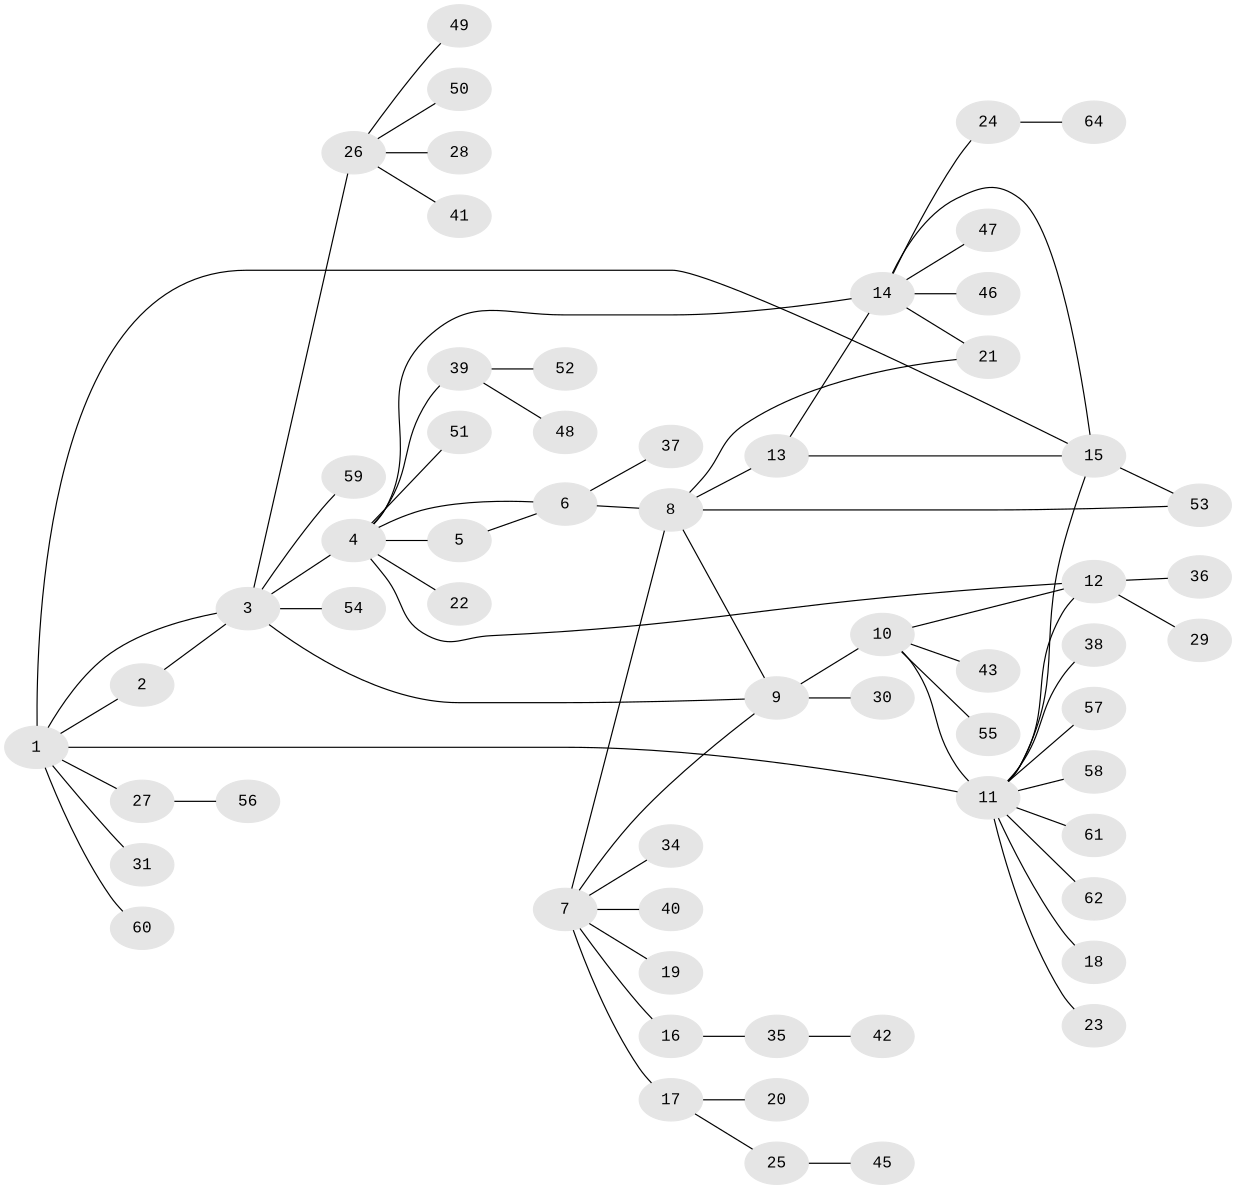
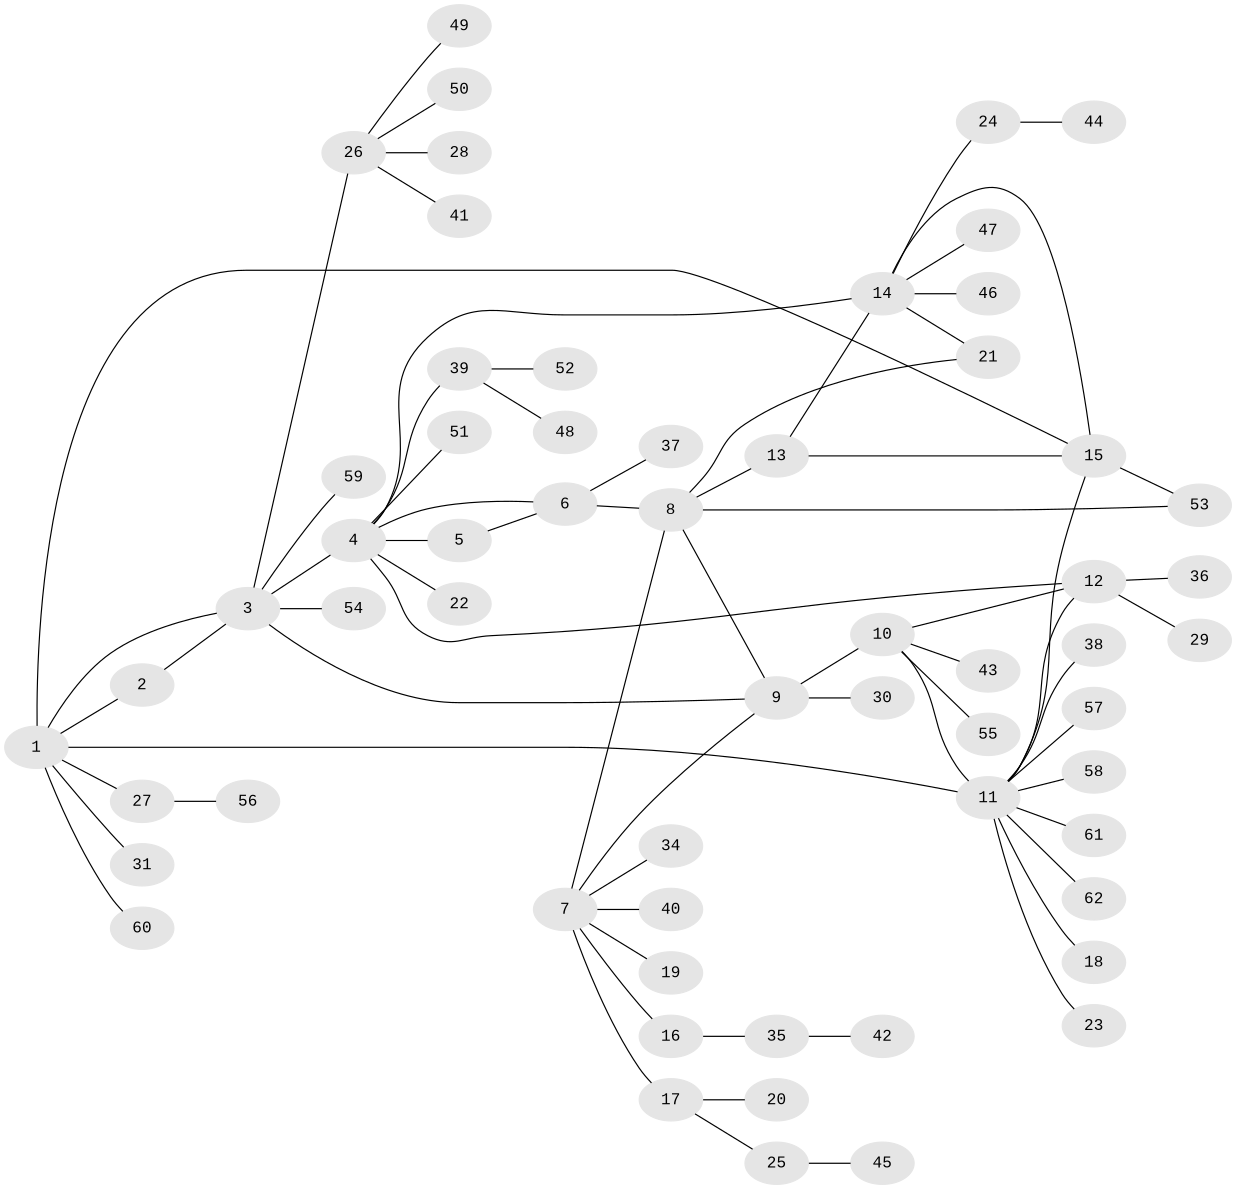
node "64": label "64" -> "44"
